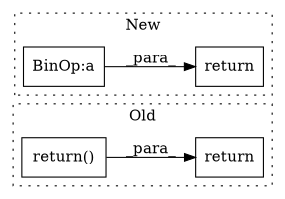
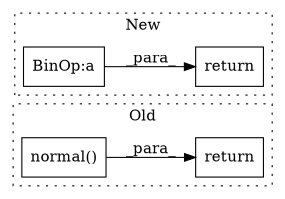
node "return()": label "return()" -> "normal()"
